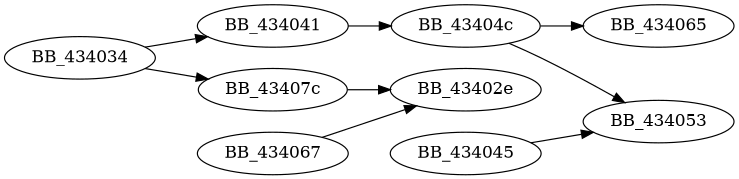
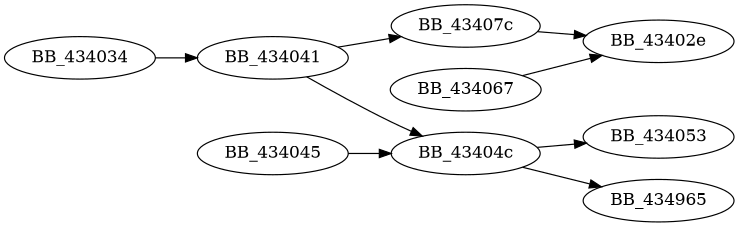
node "BB_434065": label "BB_434065" -> "BB_434965"
edge "BB_434034" -> "BB_43407c": now "BB_434041" -> "BB_43407c"
edge "BB_434045" -> "BB_434053": now "BB_434045" -> "BB_43404c"
